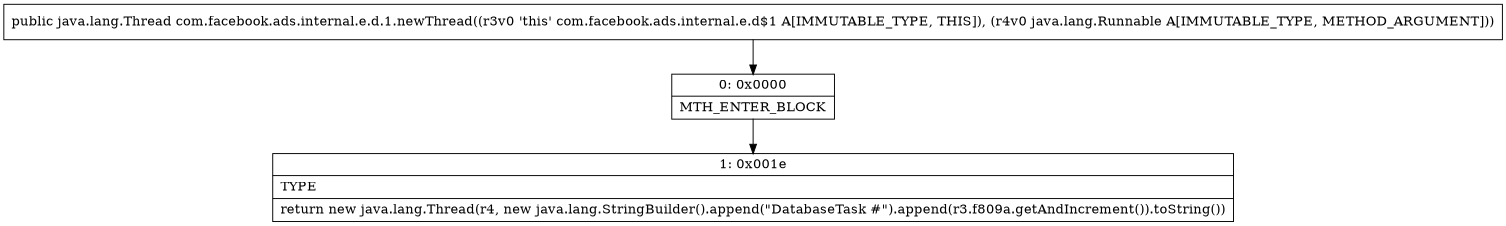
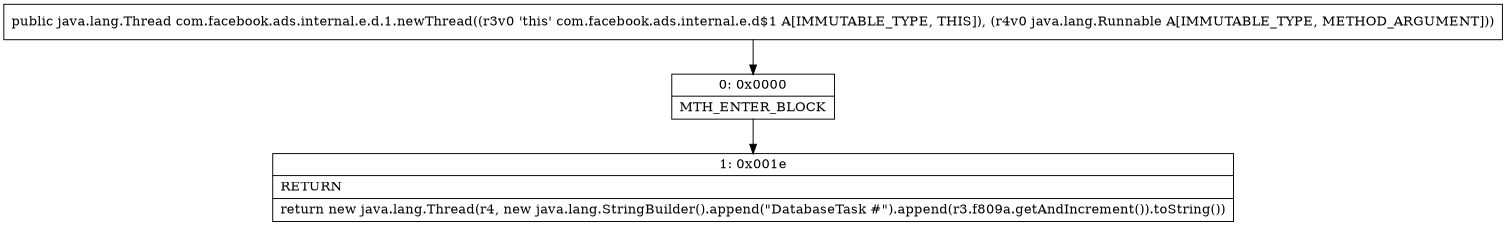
node "1: 0x001e": text "TYPE" -> "RETURN"
